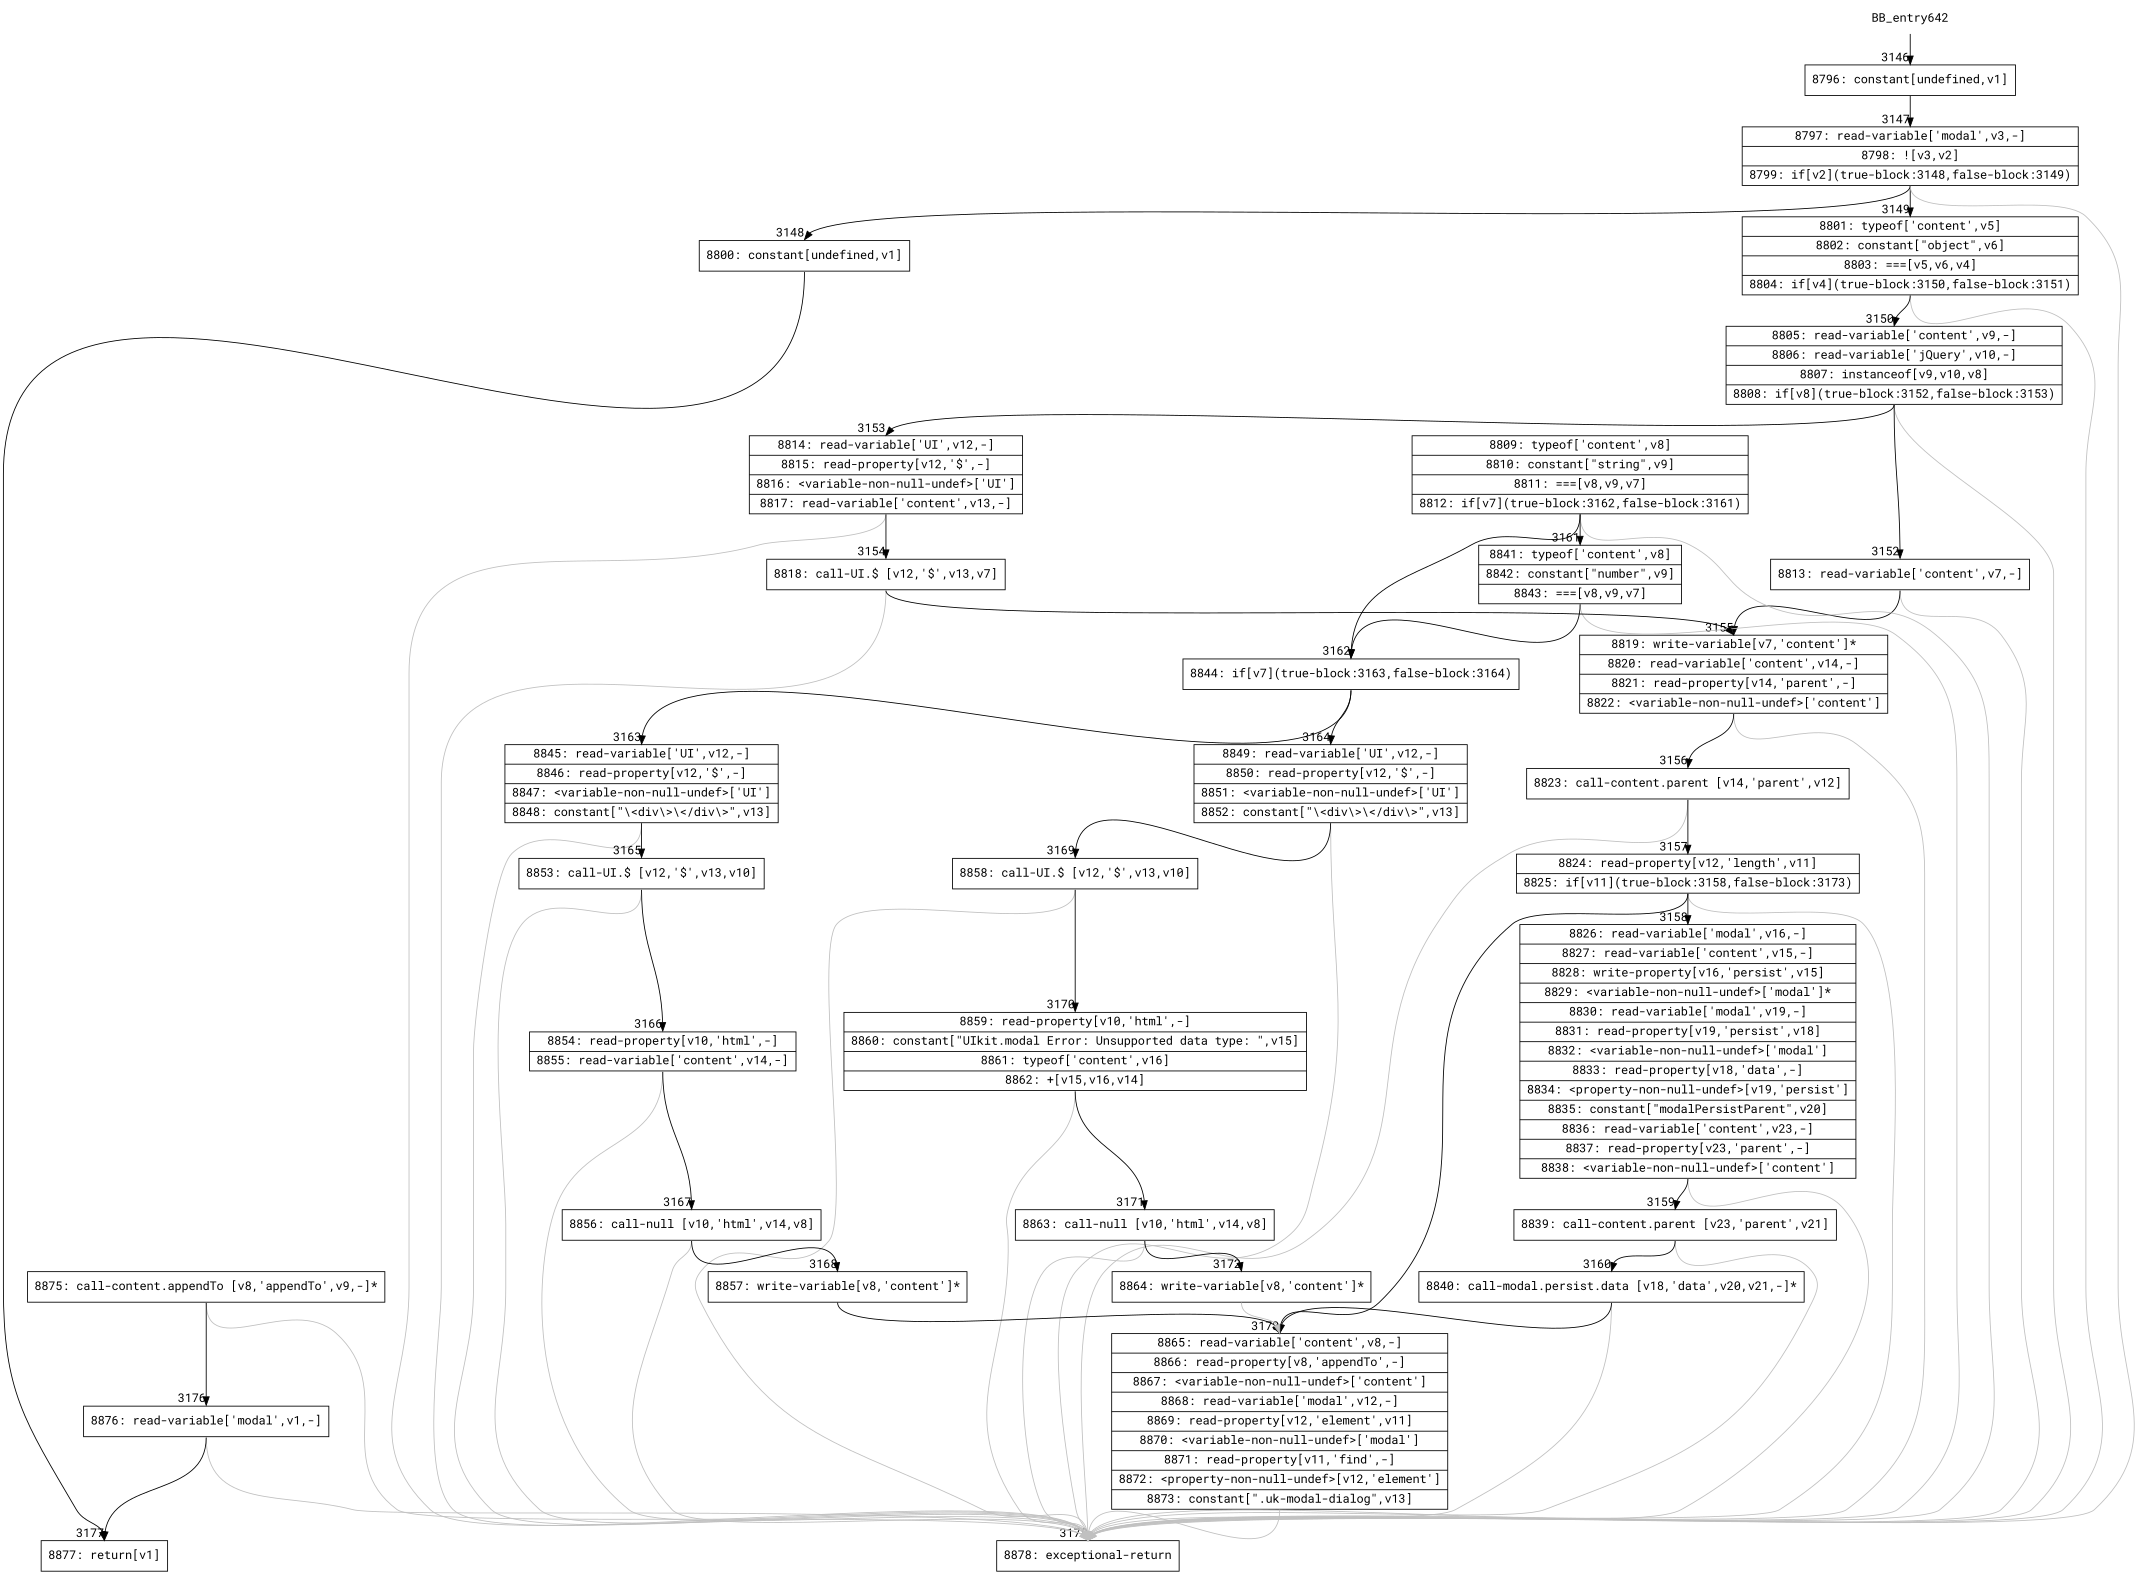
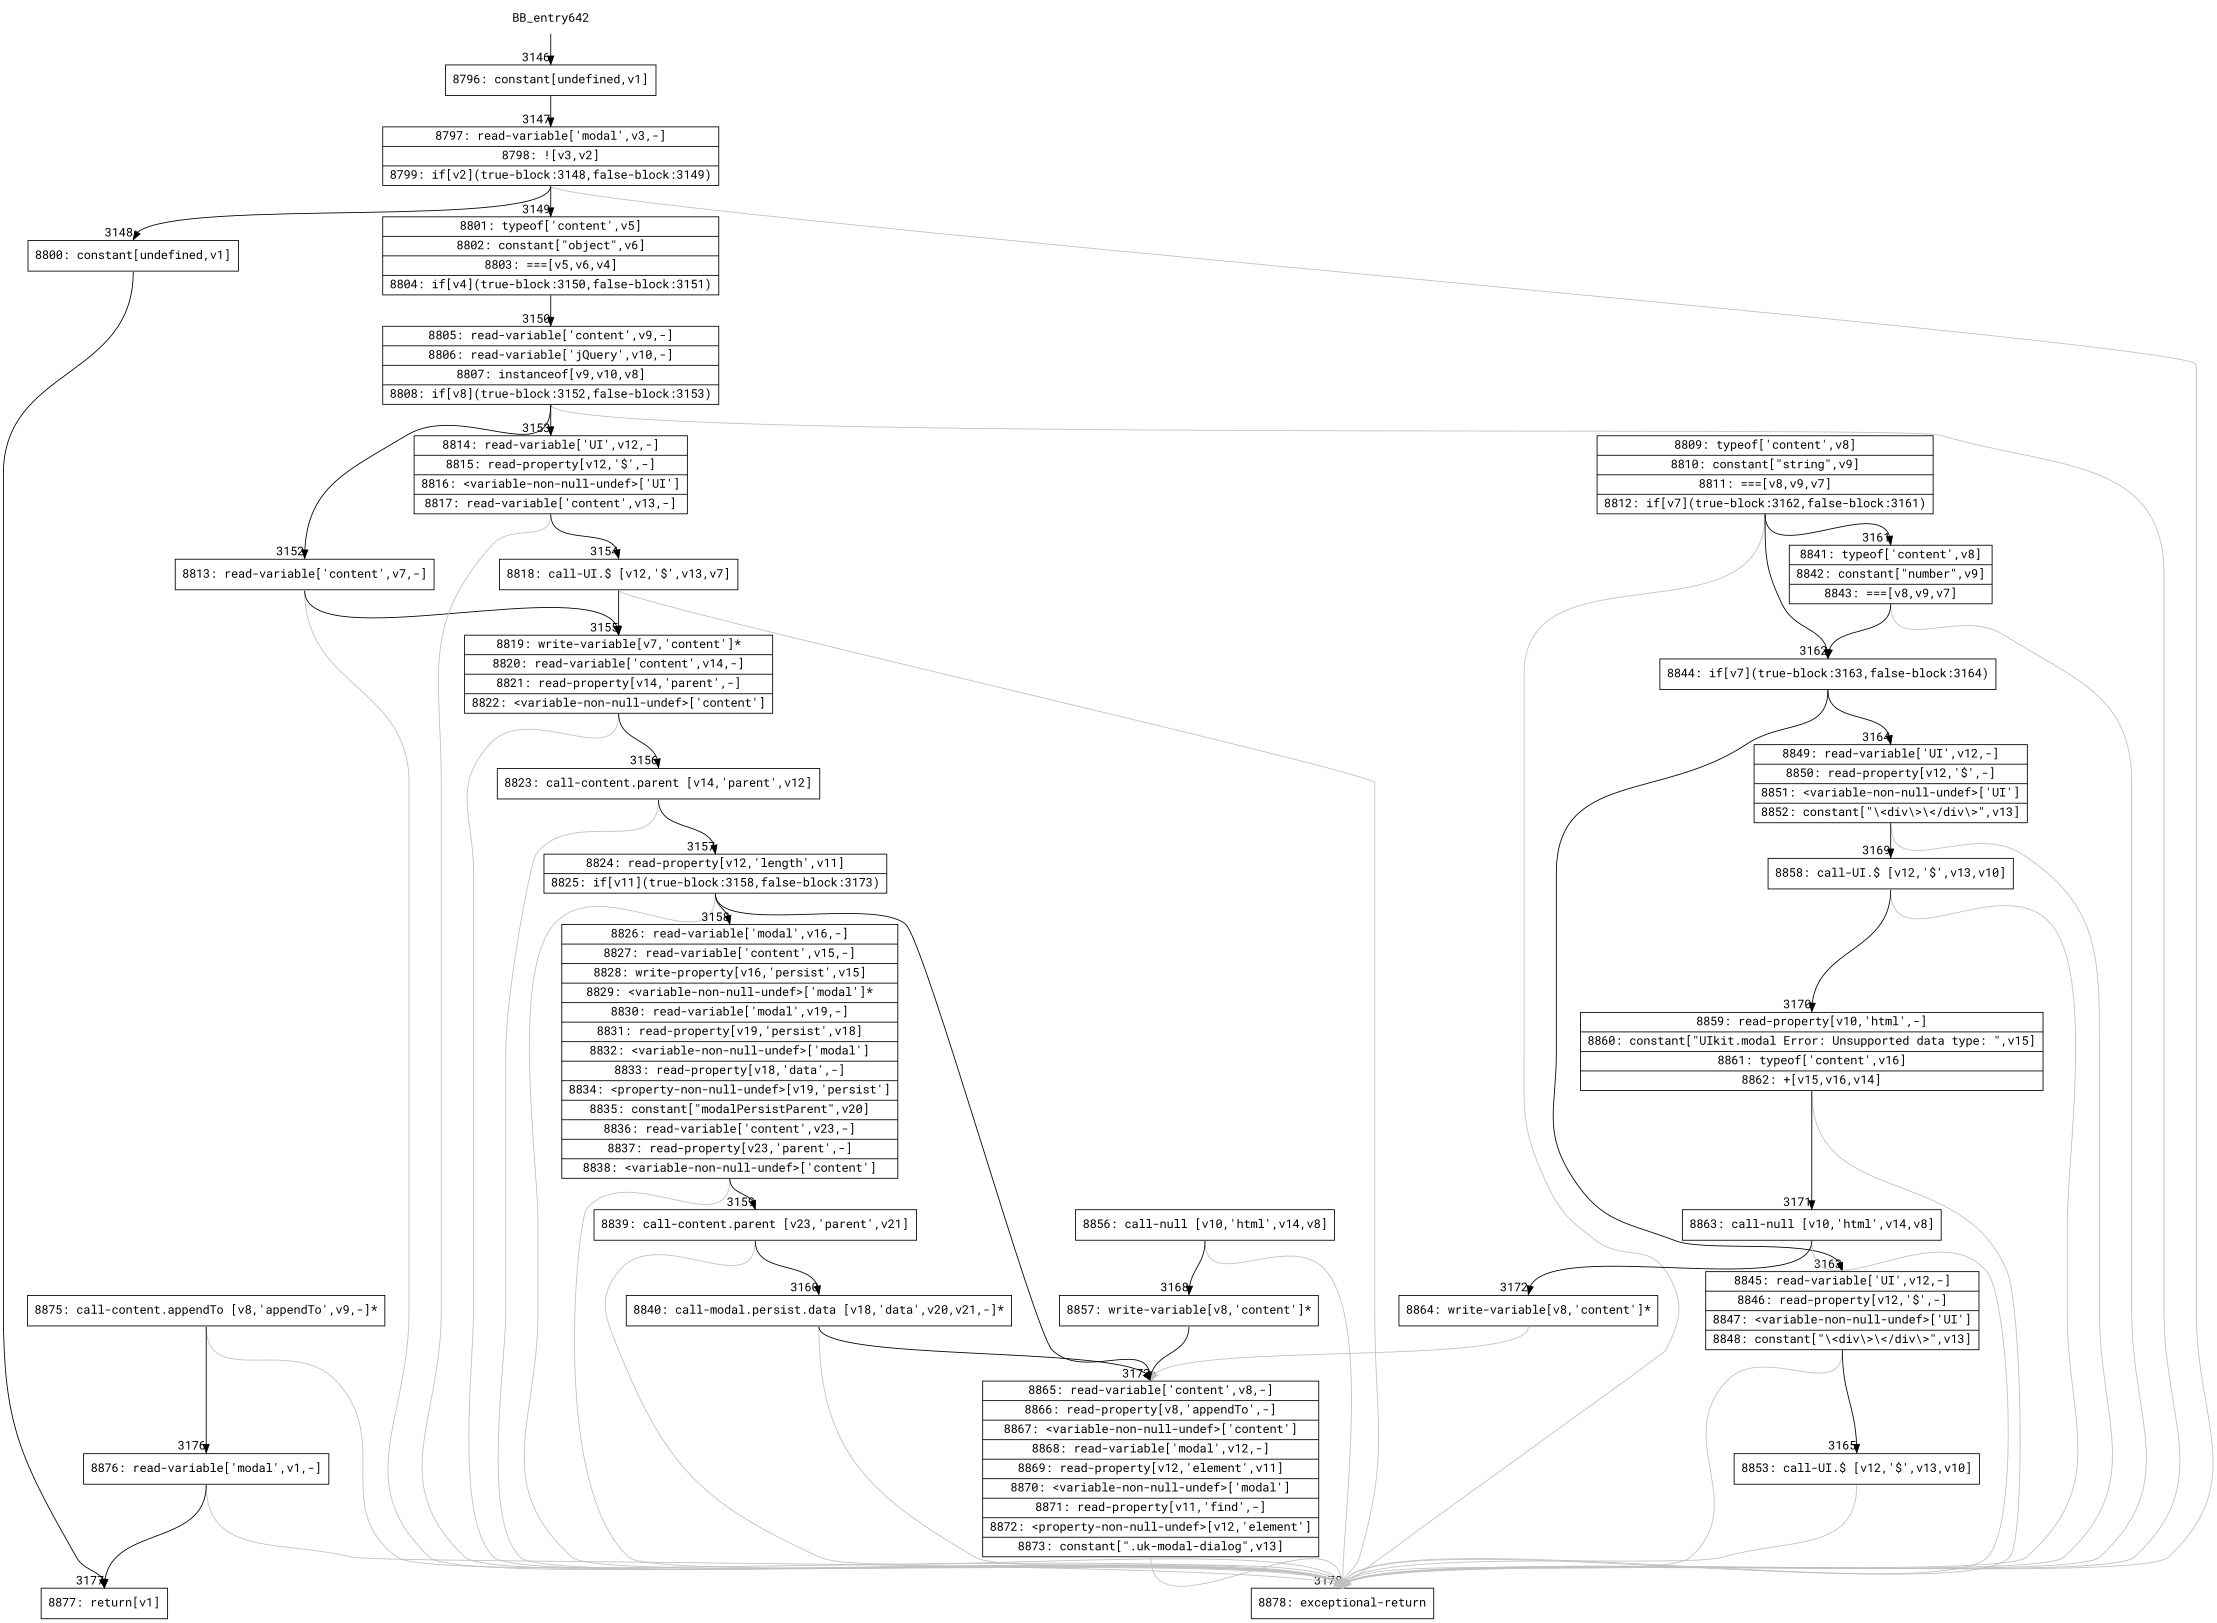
node "8854: read-property[v10,'html',-]": removed
edge "8801: typeof['content',v5]" -> "8878: exceptional-return": removed
